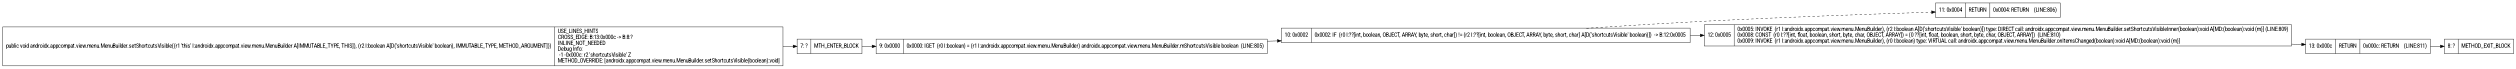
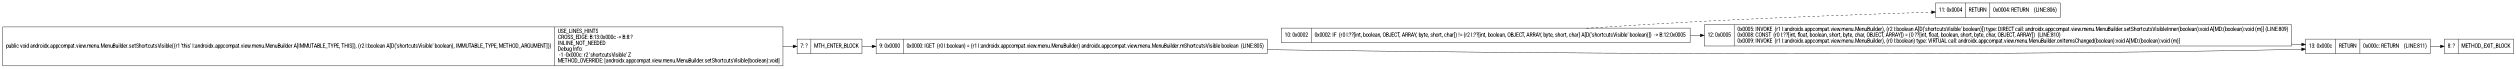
edge "9: 0x0000" -> "10: 0x0002": now "9: 0x0000" -> "13: 0x000c"
